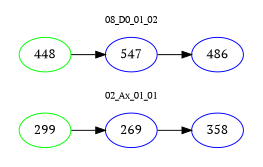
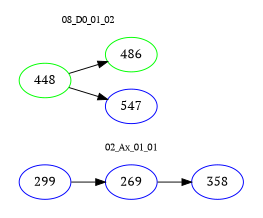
edge "547" -> "486": now "448" -> "486"
node "486": color blue -> green
node "299": color green -> blue
